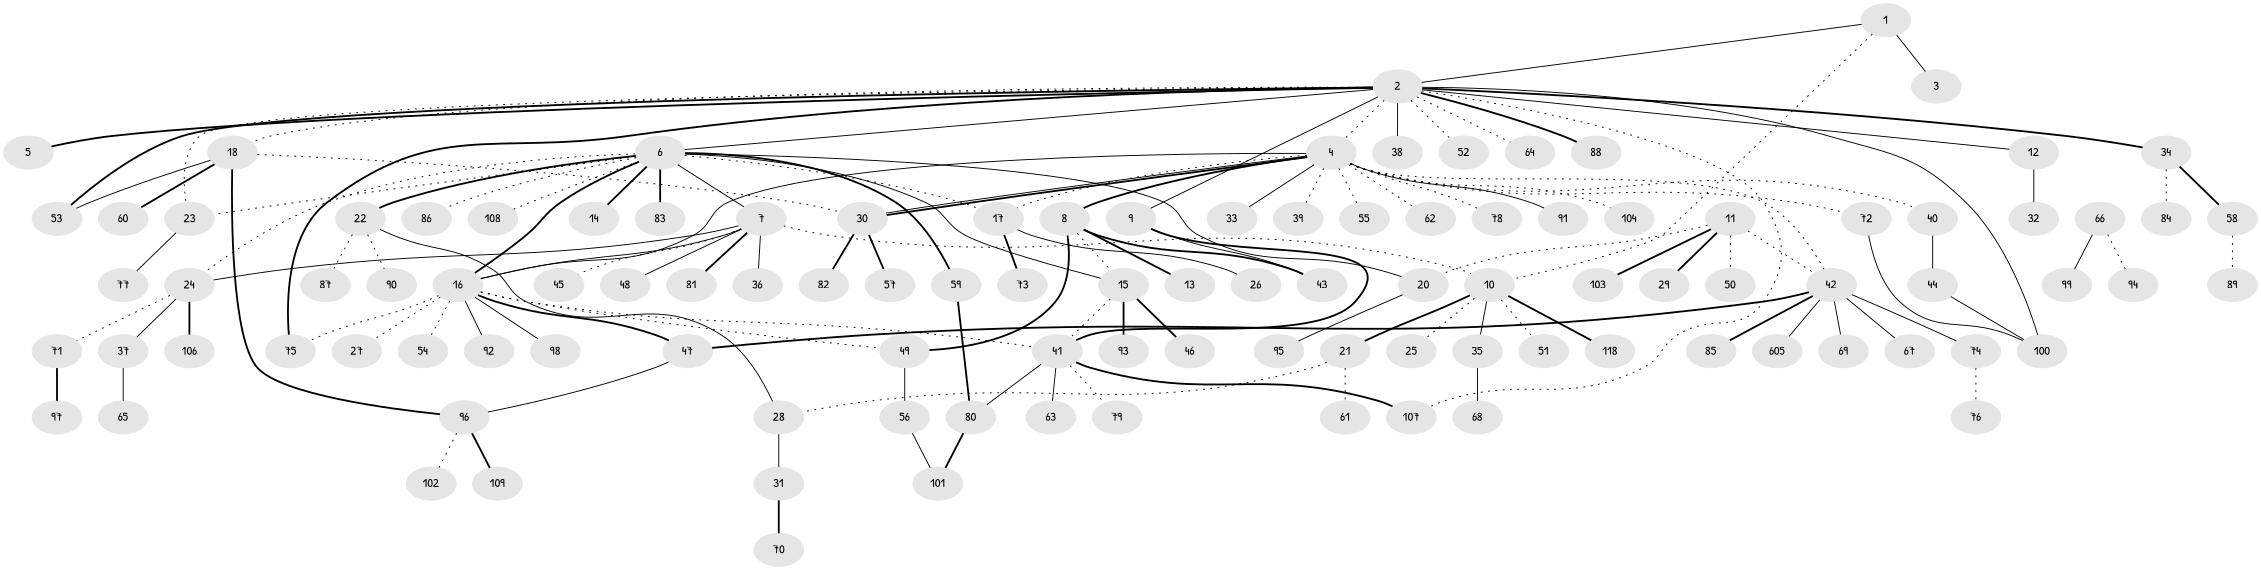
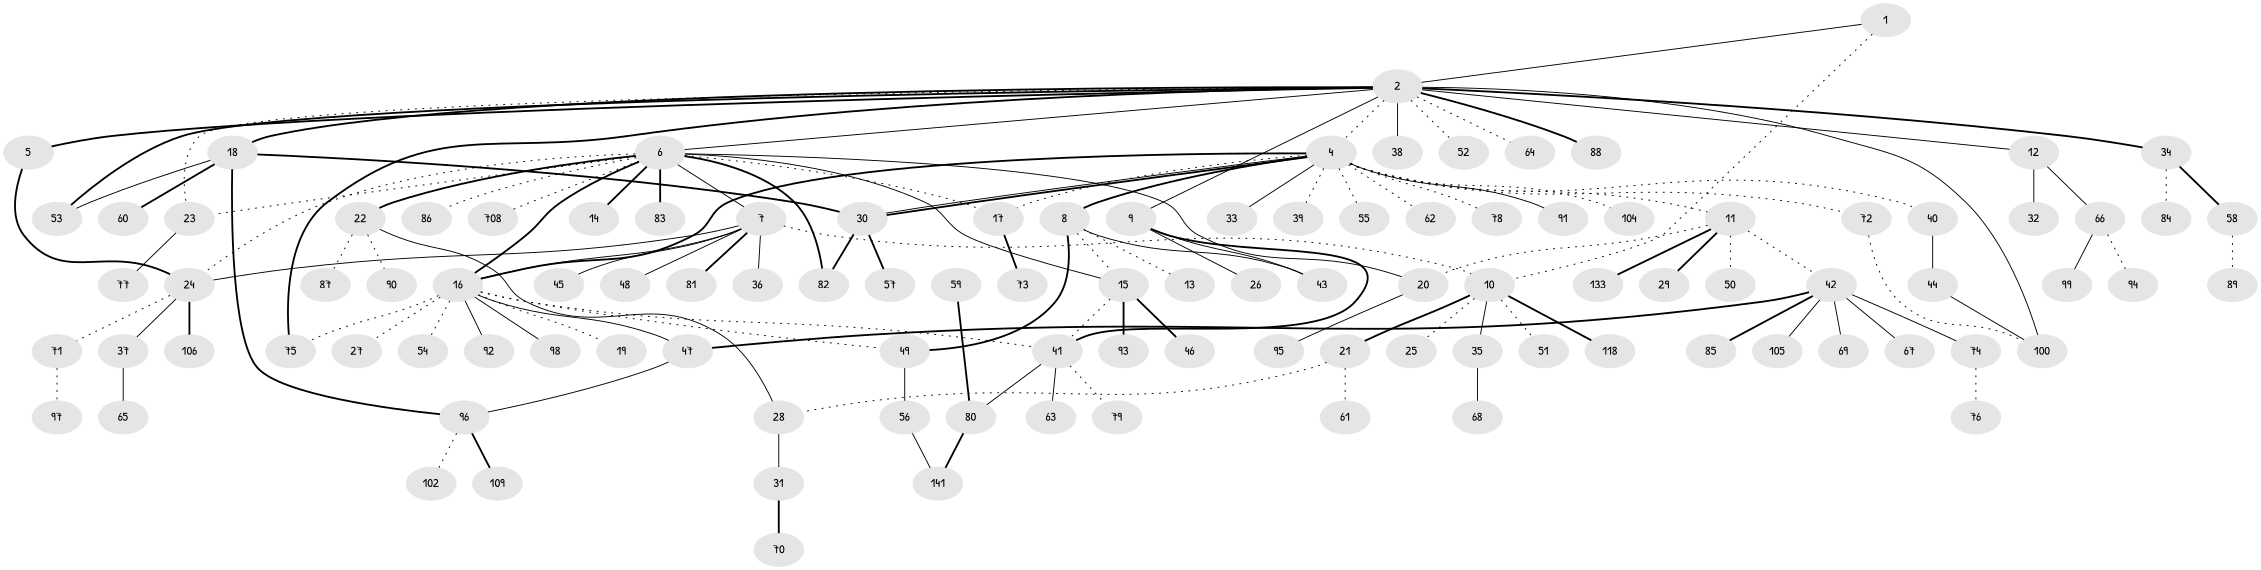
node "3": removed
edge "2" -- "18": style dotted -> bold
edge "4" -- "16": style solid -> bold
edge "18" -- "30": style dotted -> bold
edge "4" -- "42": now "4" -- "11"
edge "12" -- "66": added
edge "6" -- "59": now "6" -- "82"
node "108": label "108" -> "708"
edge "7" -- "45": style dotted -> solid
edge "17" -- "26": now "9" -- "26"
edge "8" -- "43": style bold -> solid
edge "8" -- "13": style bold -> dotted
edge "5" -- "24": added
node "103": label "103" -> "133"
edge "72" -- "100": style solid -> dotted
edge "16" -- "47": style bold -> solid
node "19": added
node "605": label "605" -> "105"
edge "71" -- "97": style bold -> dotted
node "107": removed
node "101": label "101" -> "141"
